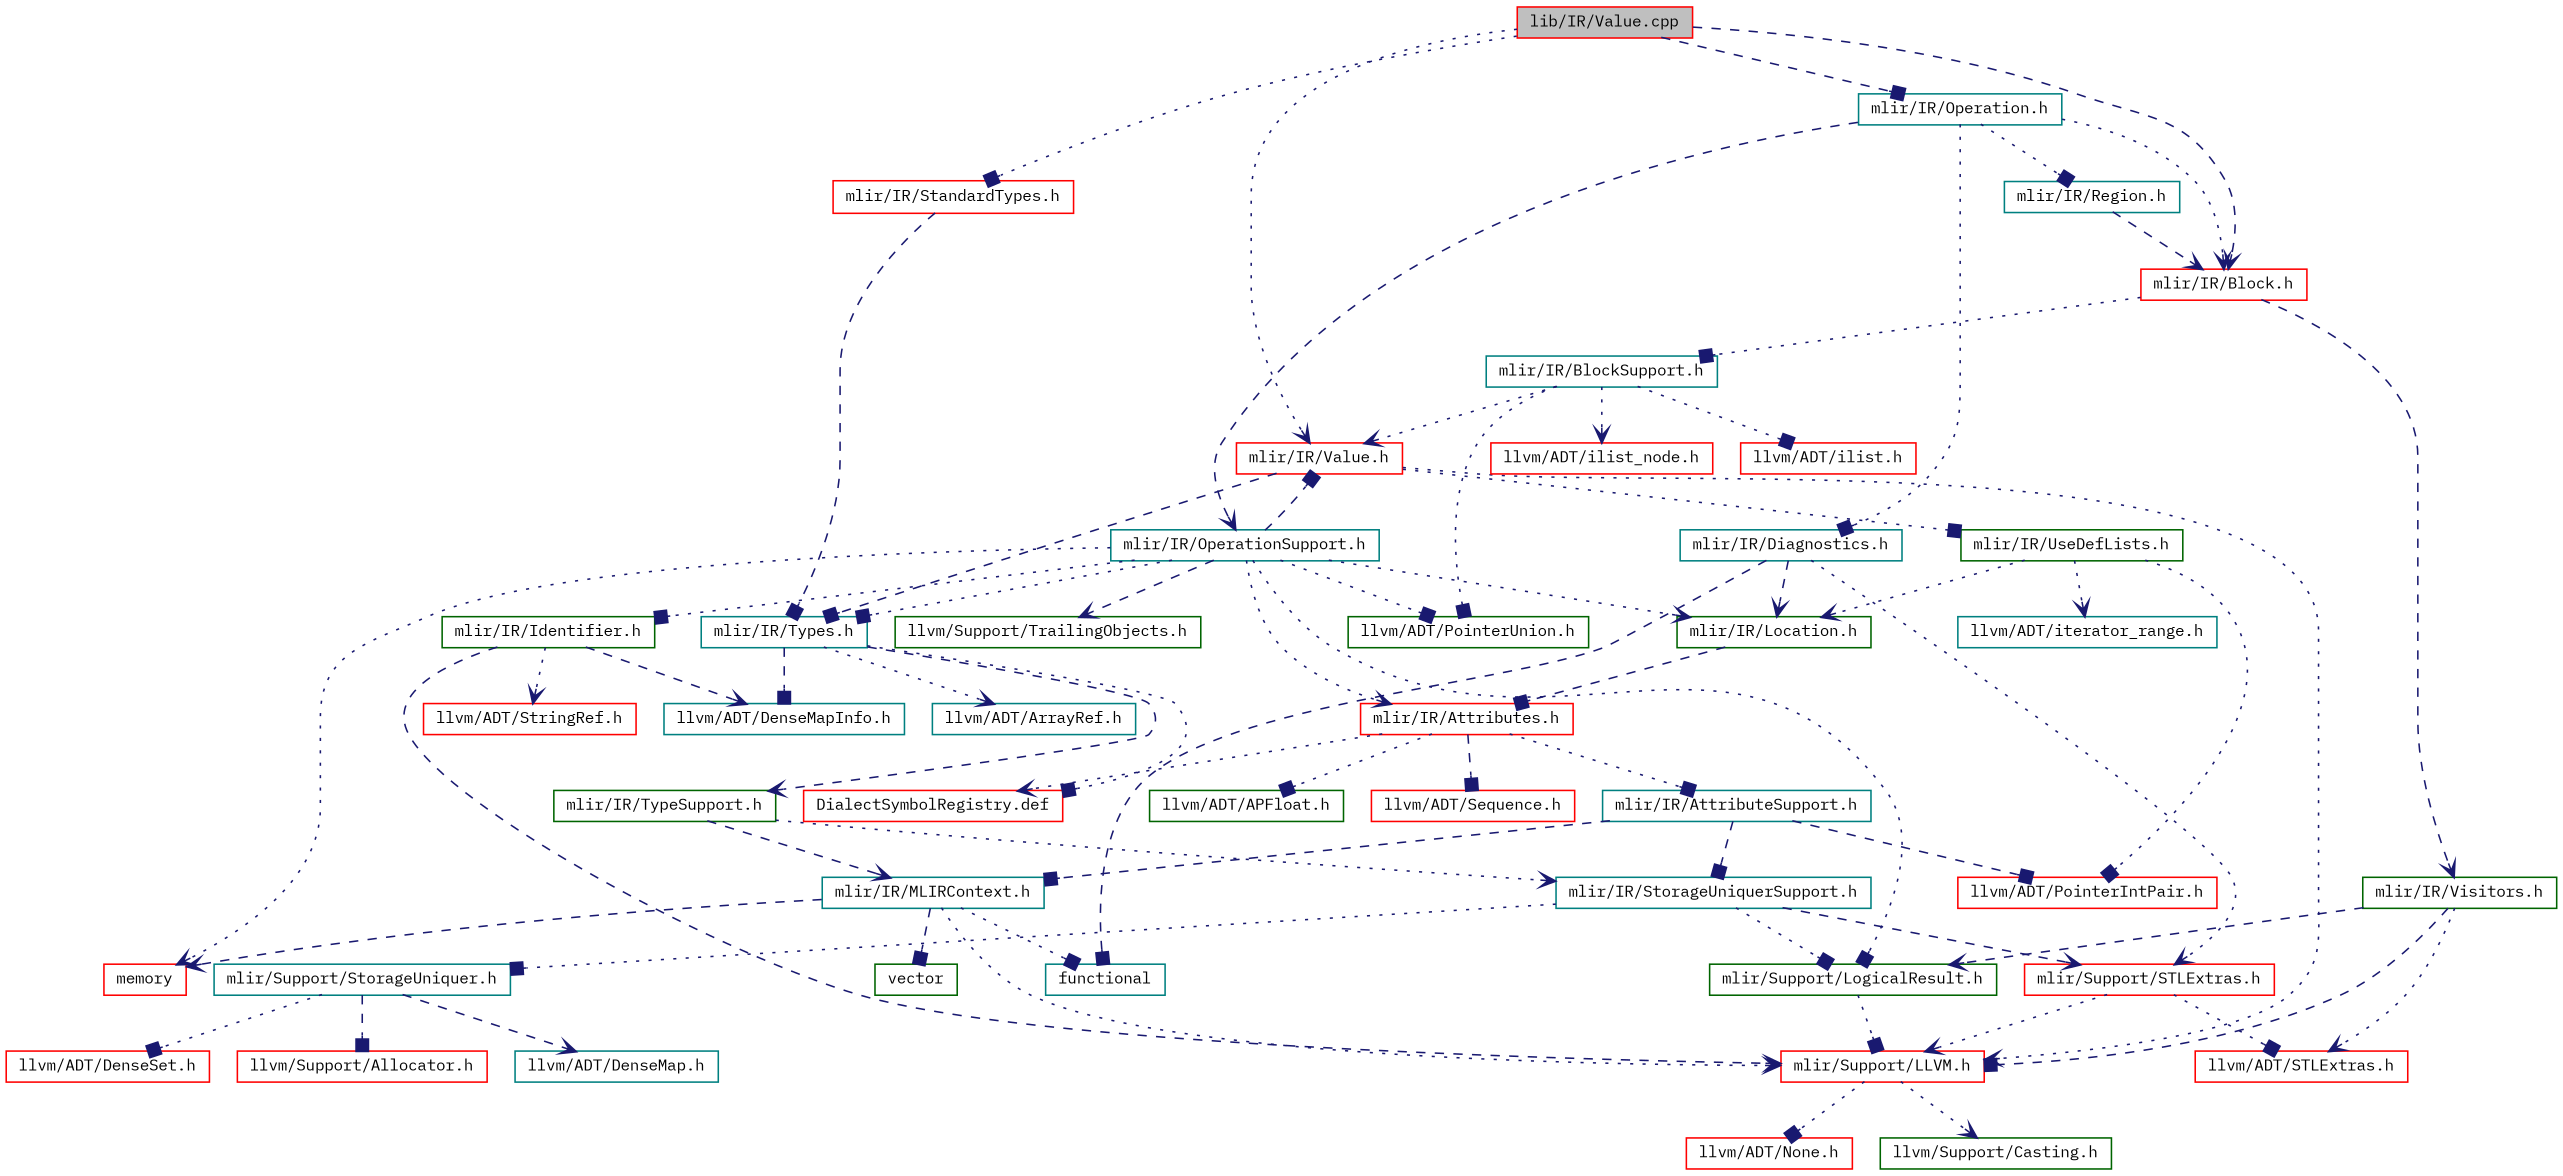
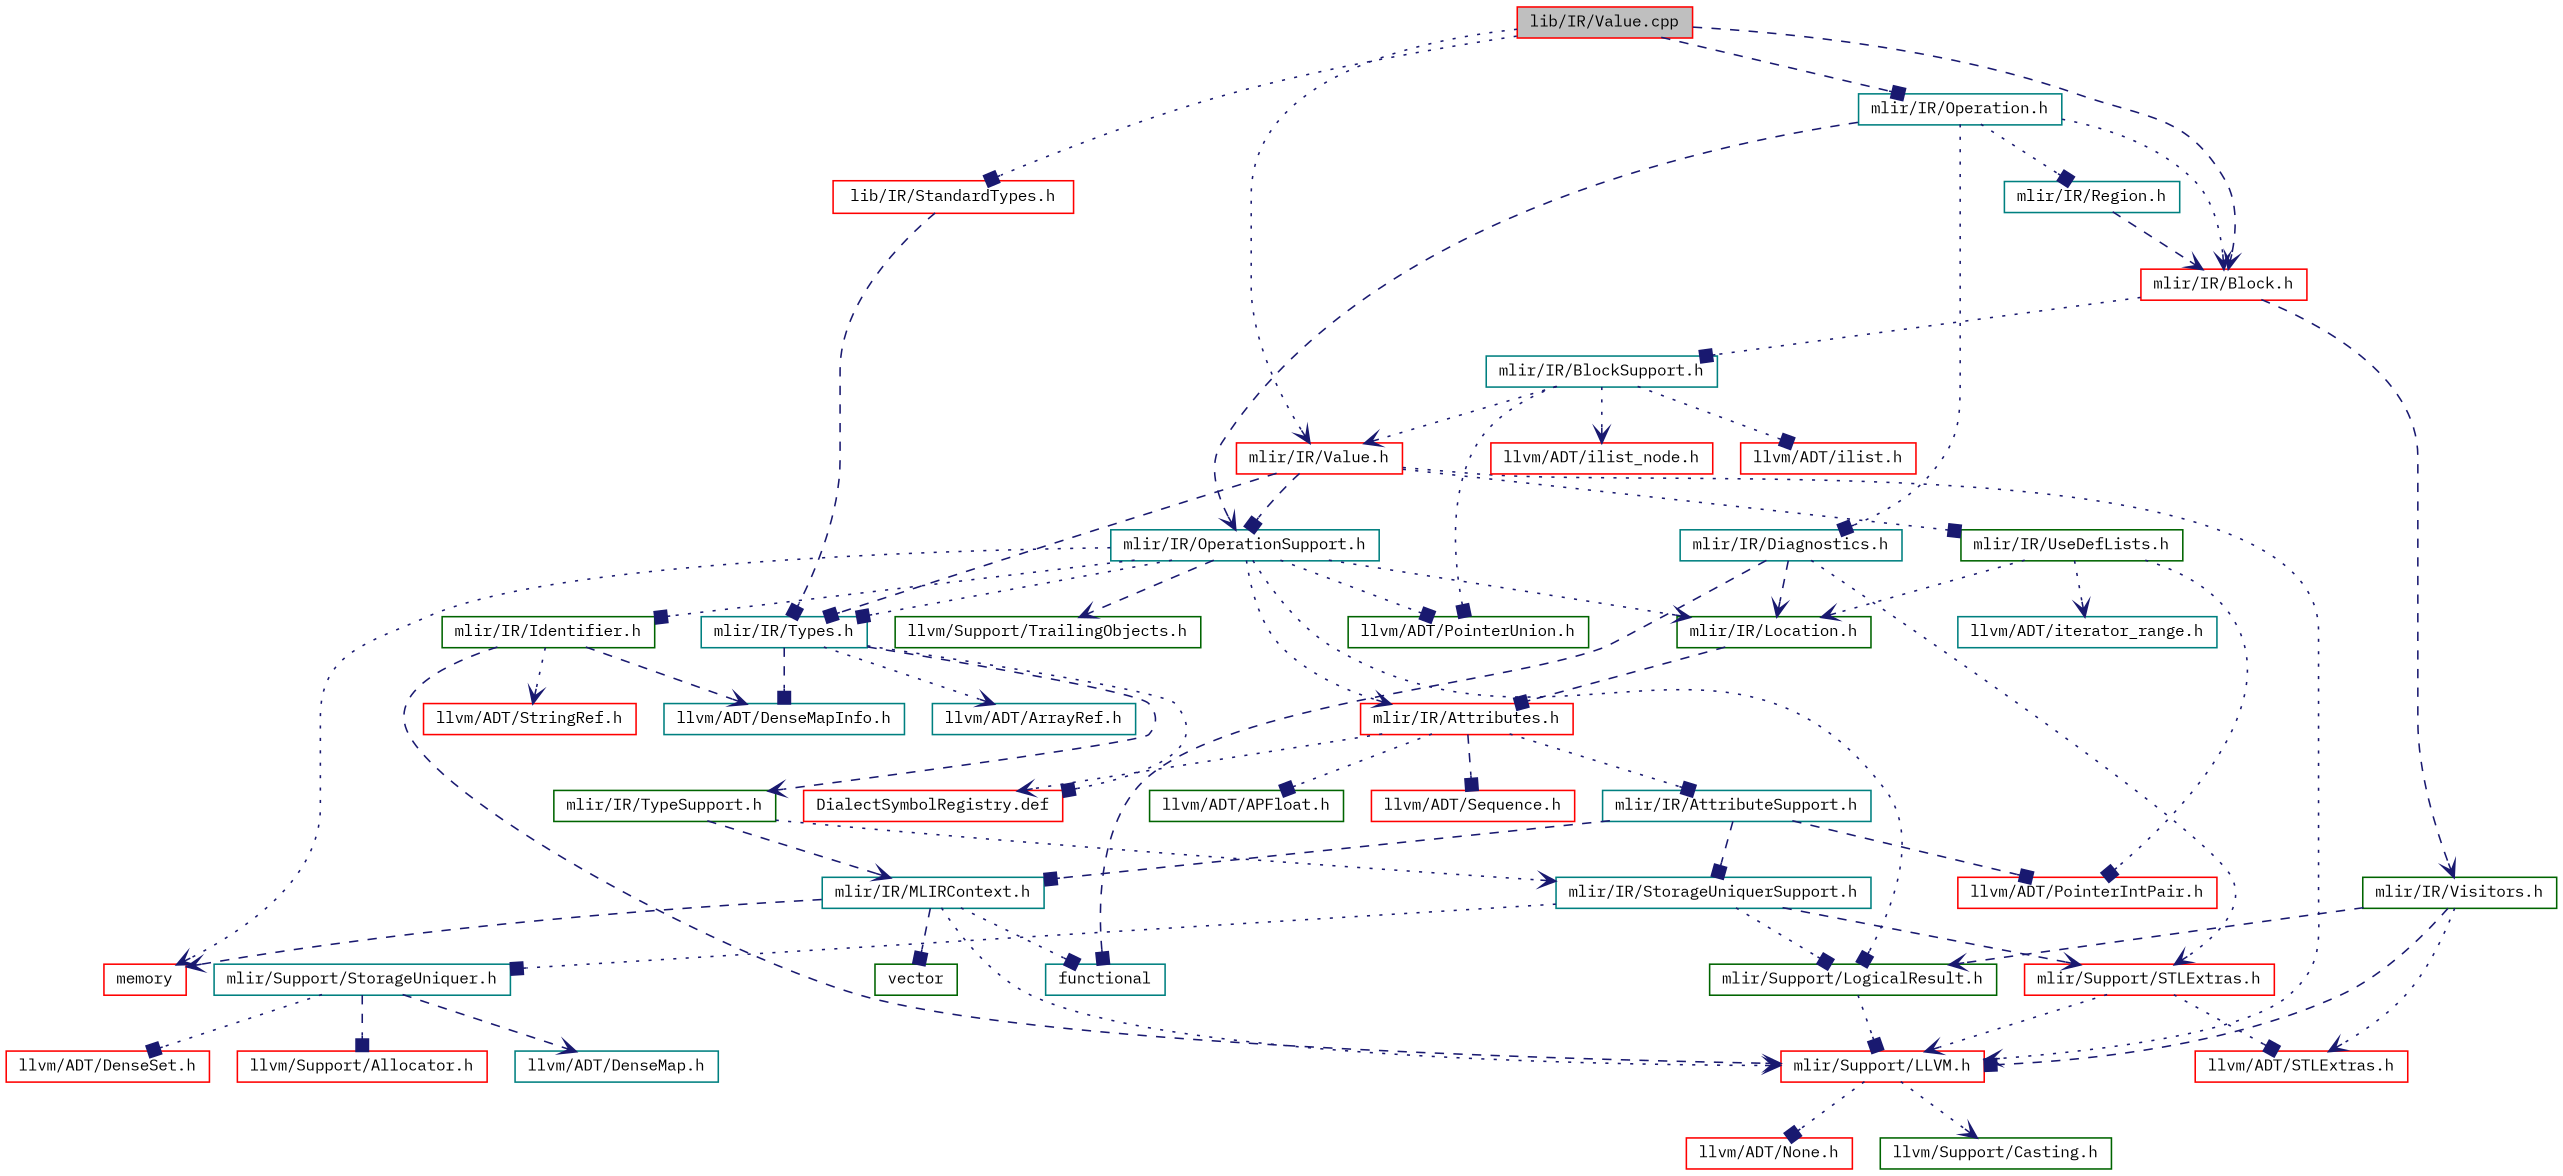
node "mlir/IR/StandardTypes.h": label "mlir/IR/StandardTypes.h" -> "lib/IR/StandardTypes.h"
edge "mlir/IR/OperationSupport.h" -> "mlir/IR/Value.h": reversed
